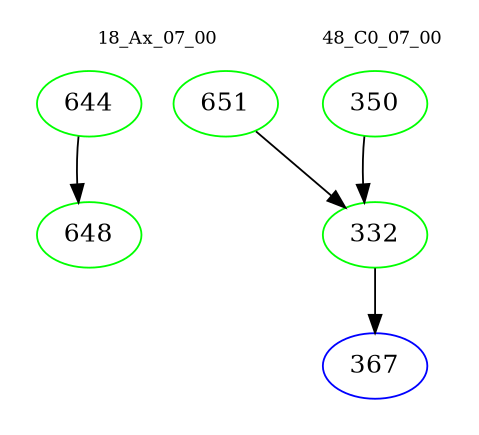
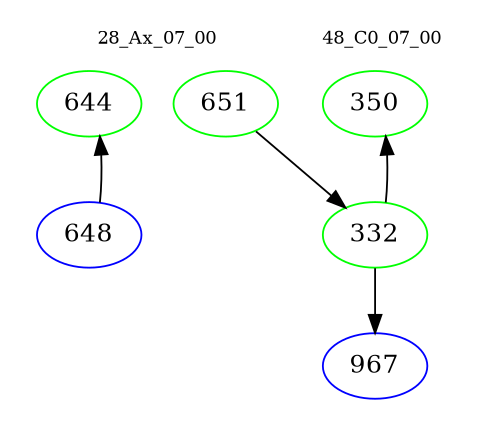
cluster "18_Ax_07_00": label "18_Ax_07_00" -> "28_Ax_07_00"
edge "644" -> "648": reversed
edge "350" -> "332": reversed
node "648": color green -> blue
node "367": label "367" -> "967"
